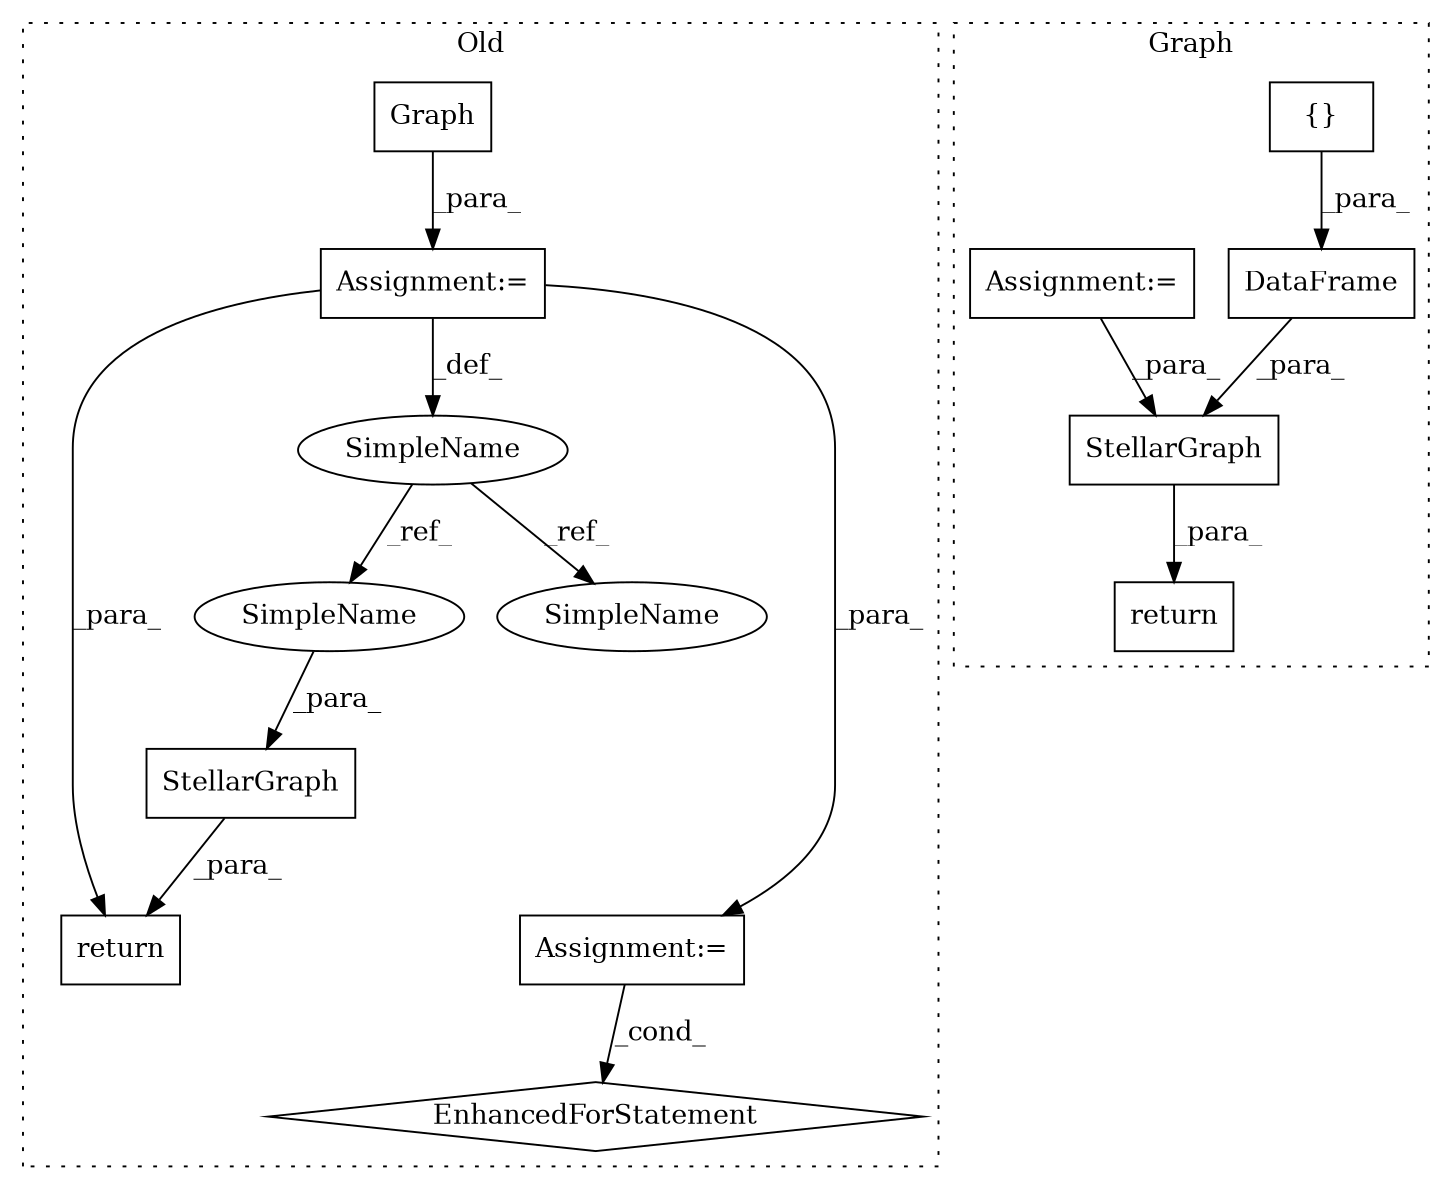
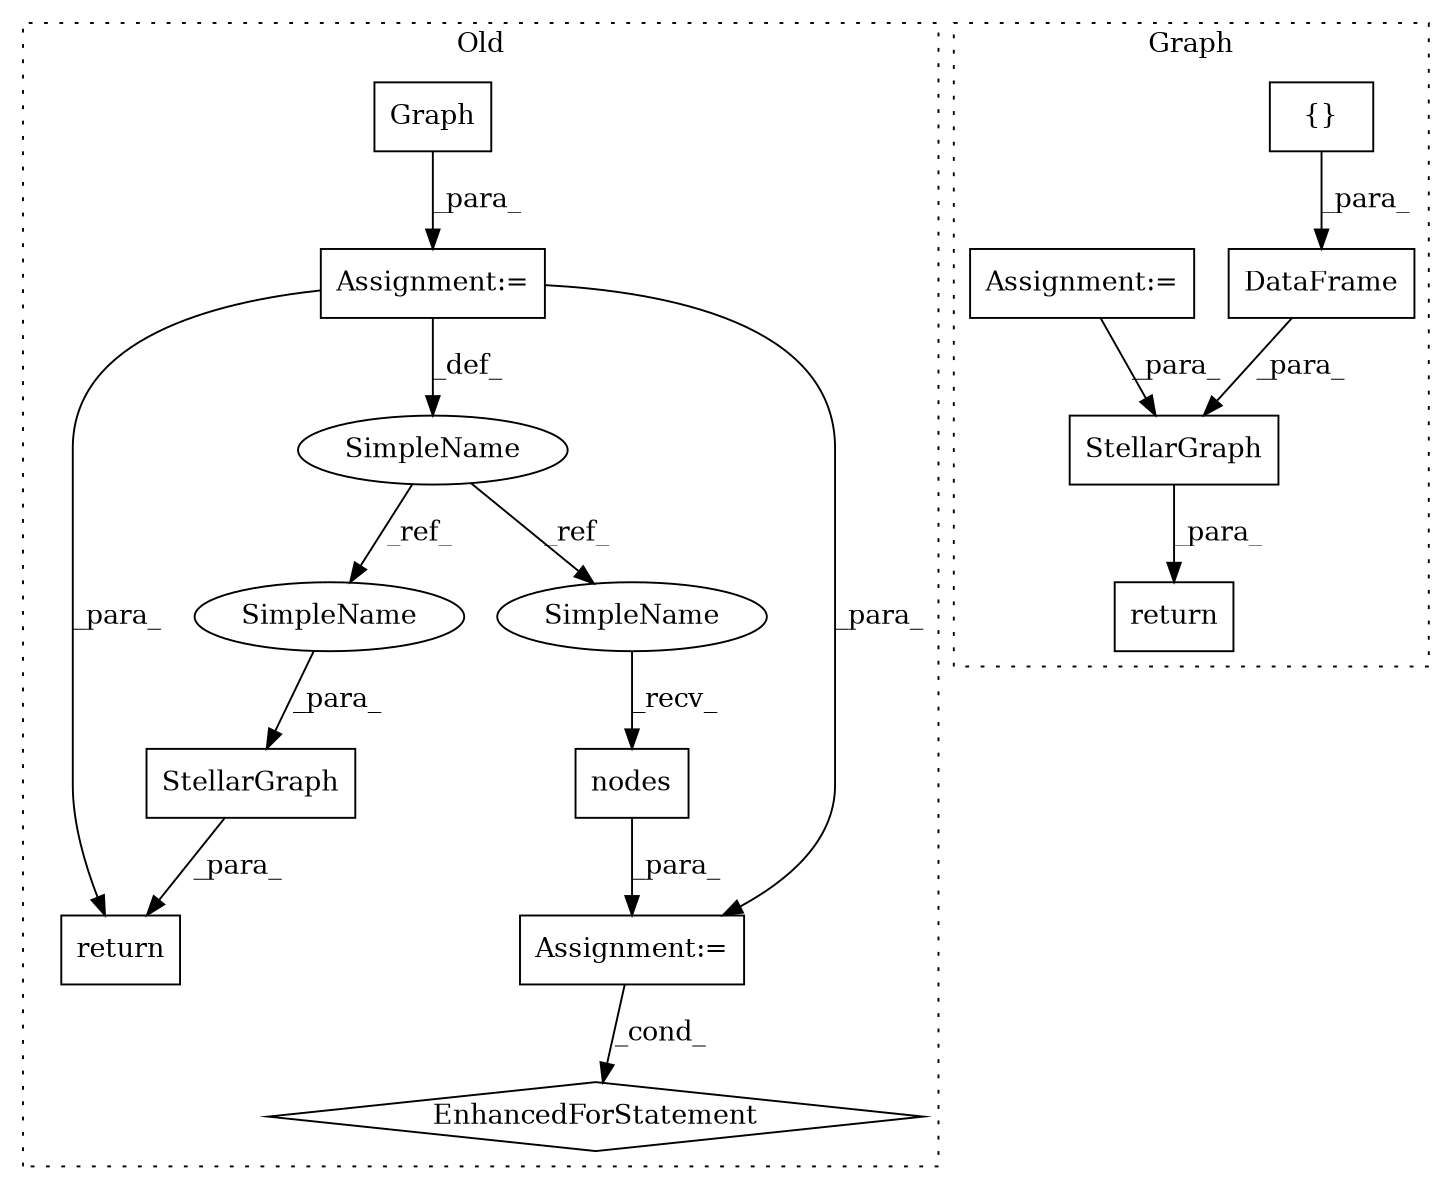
node "nodes": added
